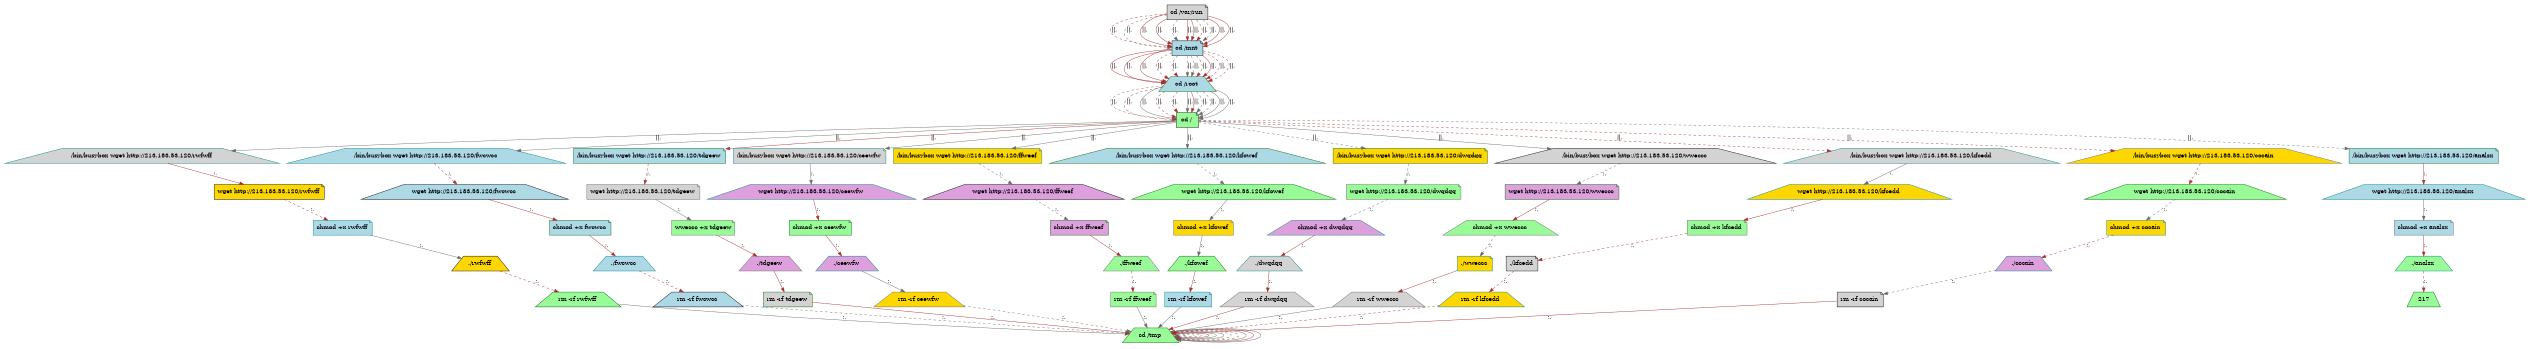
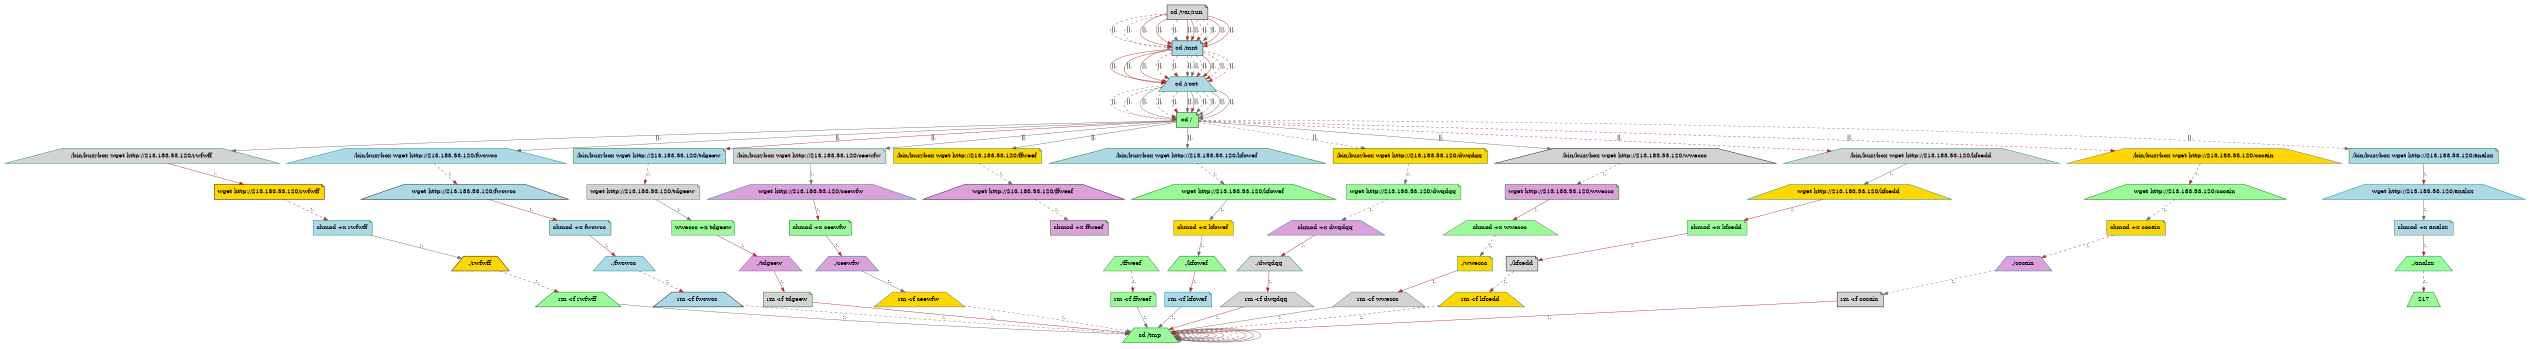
edge "chmod +x ffweef" -> "./ffweef": removed, label ";,"
edge "chmod +x kfcedd" -> "./kfcedd": style dashed -> solid
